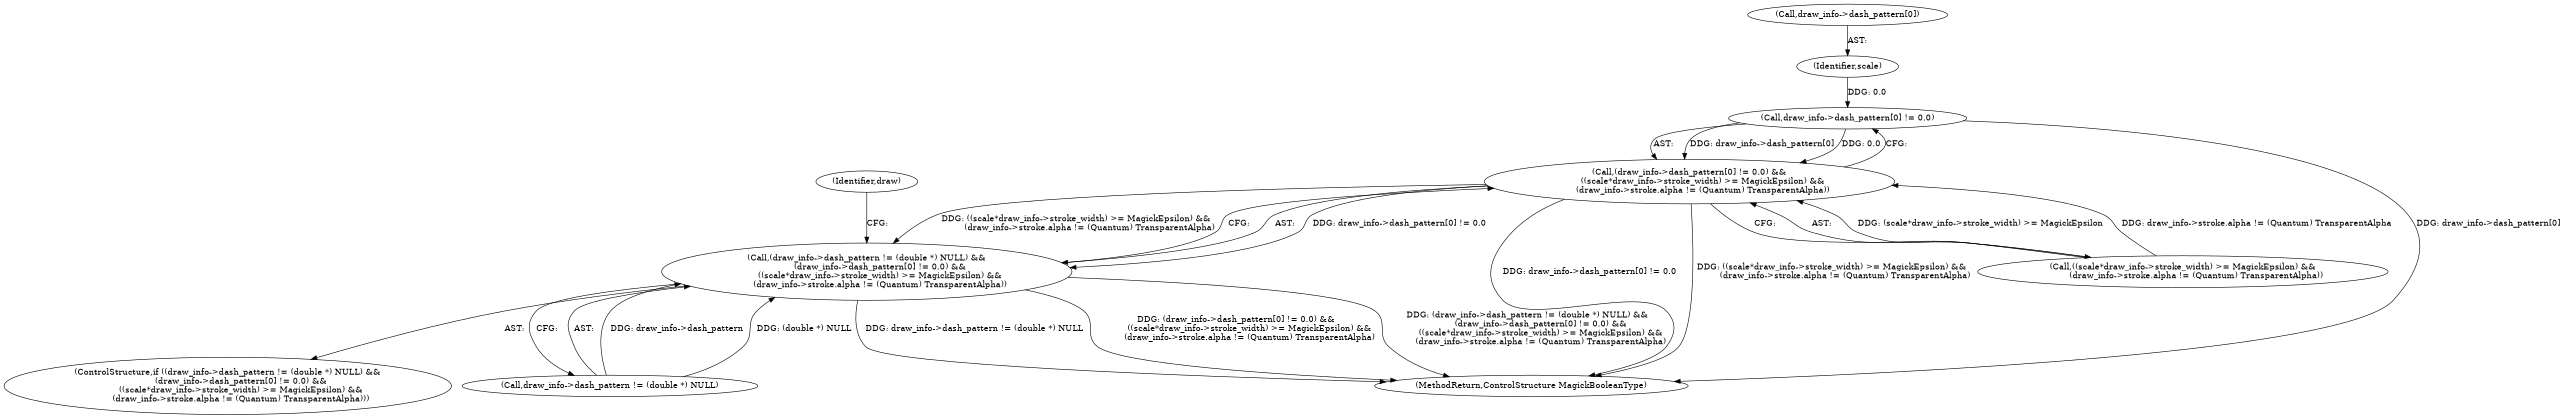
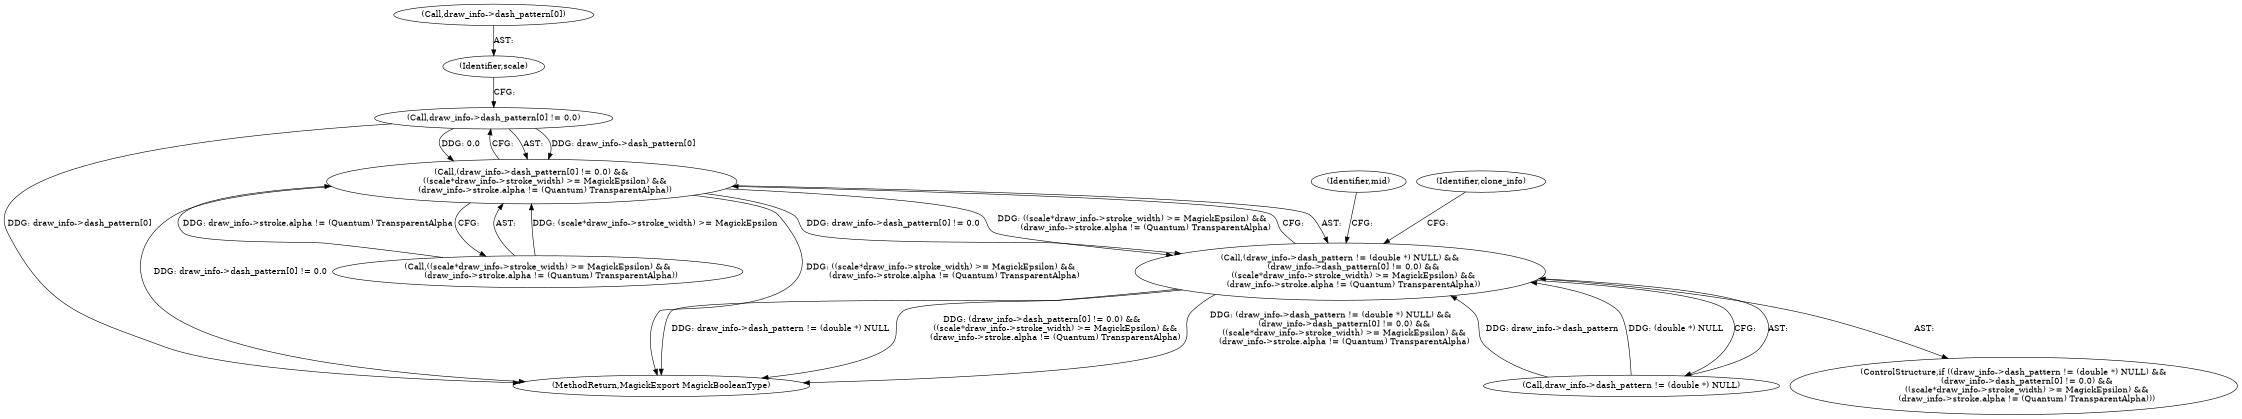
edge "(Identifier,scale)" -> "(Call,draw_info->dash_pattern[0] != 0.0)": label "DDG: 0.0" -> "CFG: "
node "(Identifier,draw)": label "(Identifier,draw)" -> "(Identifier,mid)"
node "(Identifier,clone_info)": added
node "(MethodReturn,ControlStructure MagickBooleanType)": label "(MethodReturn,ControlStructure MagickBooleanType)" -> "(MethodReturn,MagickExport MagickBooleanType)"
